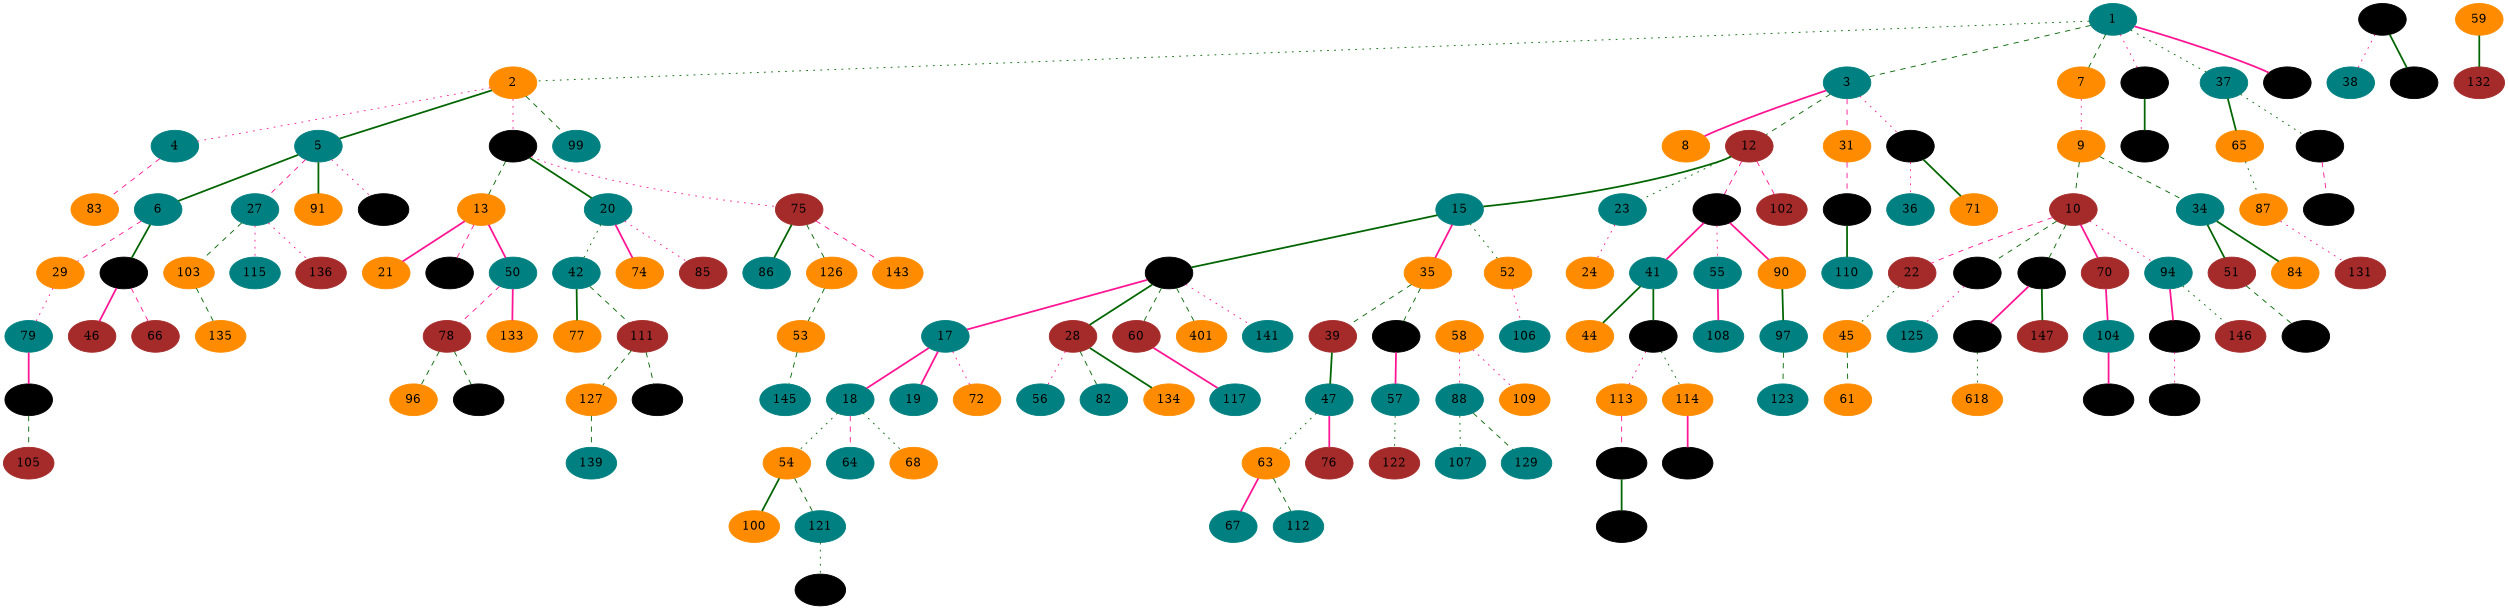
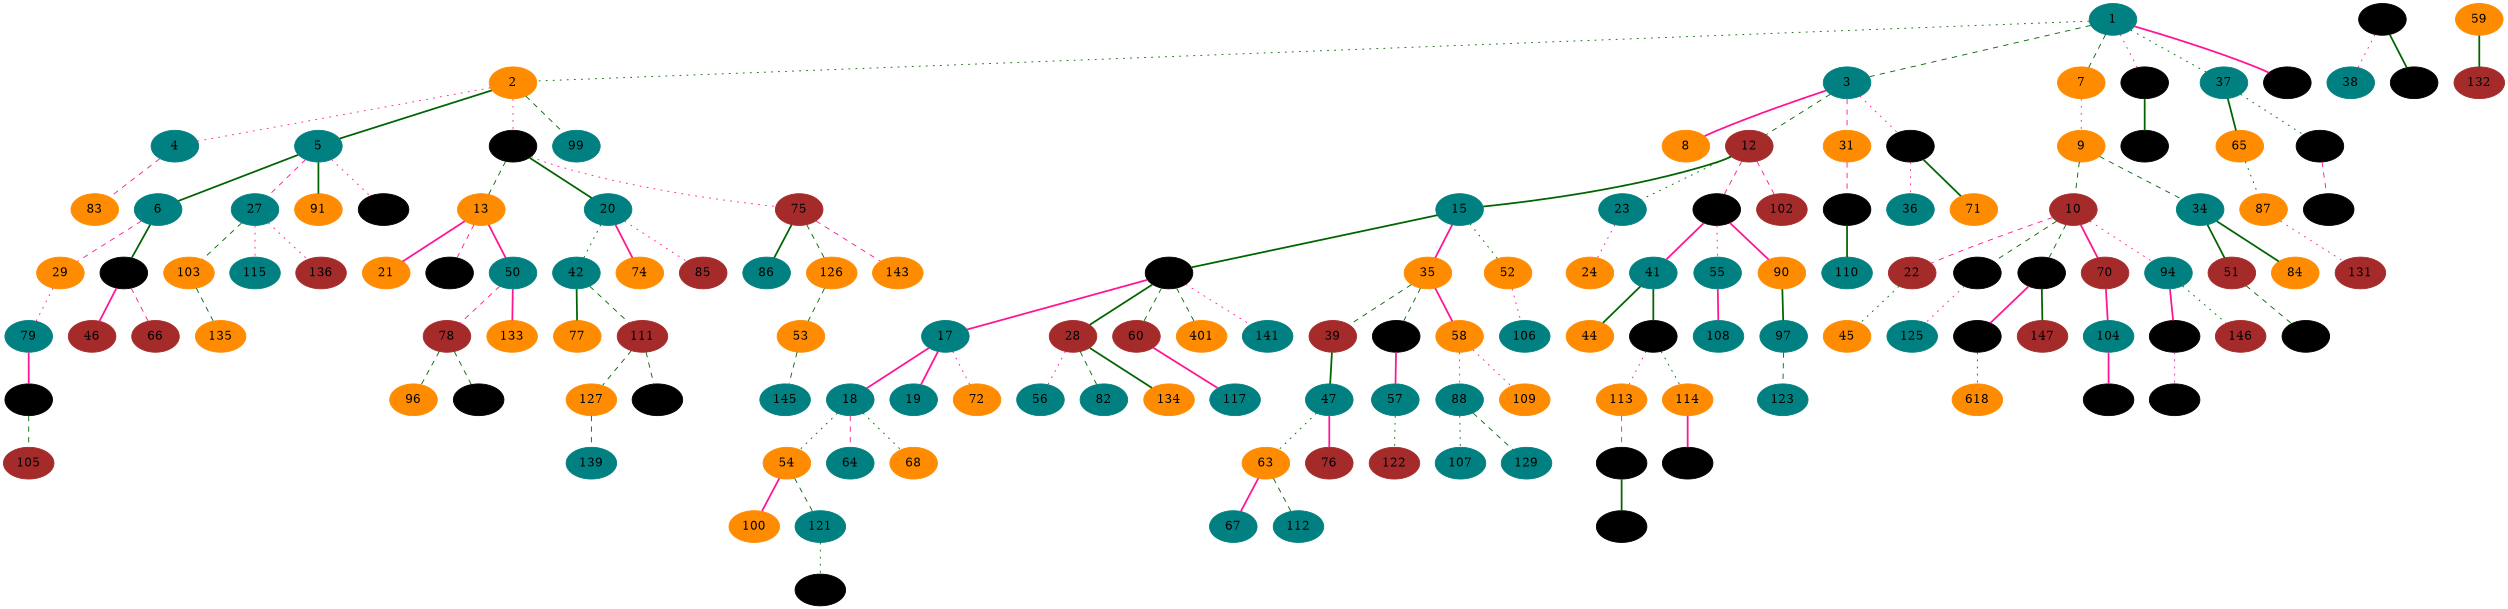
edge "35" -- "58": added
node "61": removed
edge "54" -- "100": color darkgreen -> deeppink
